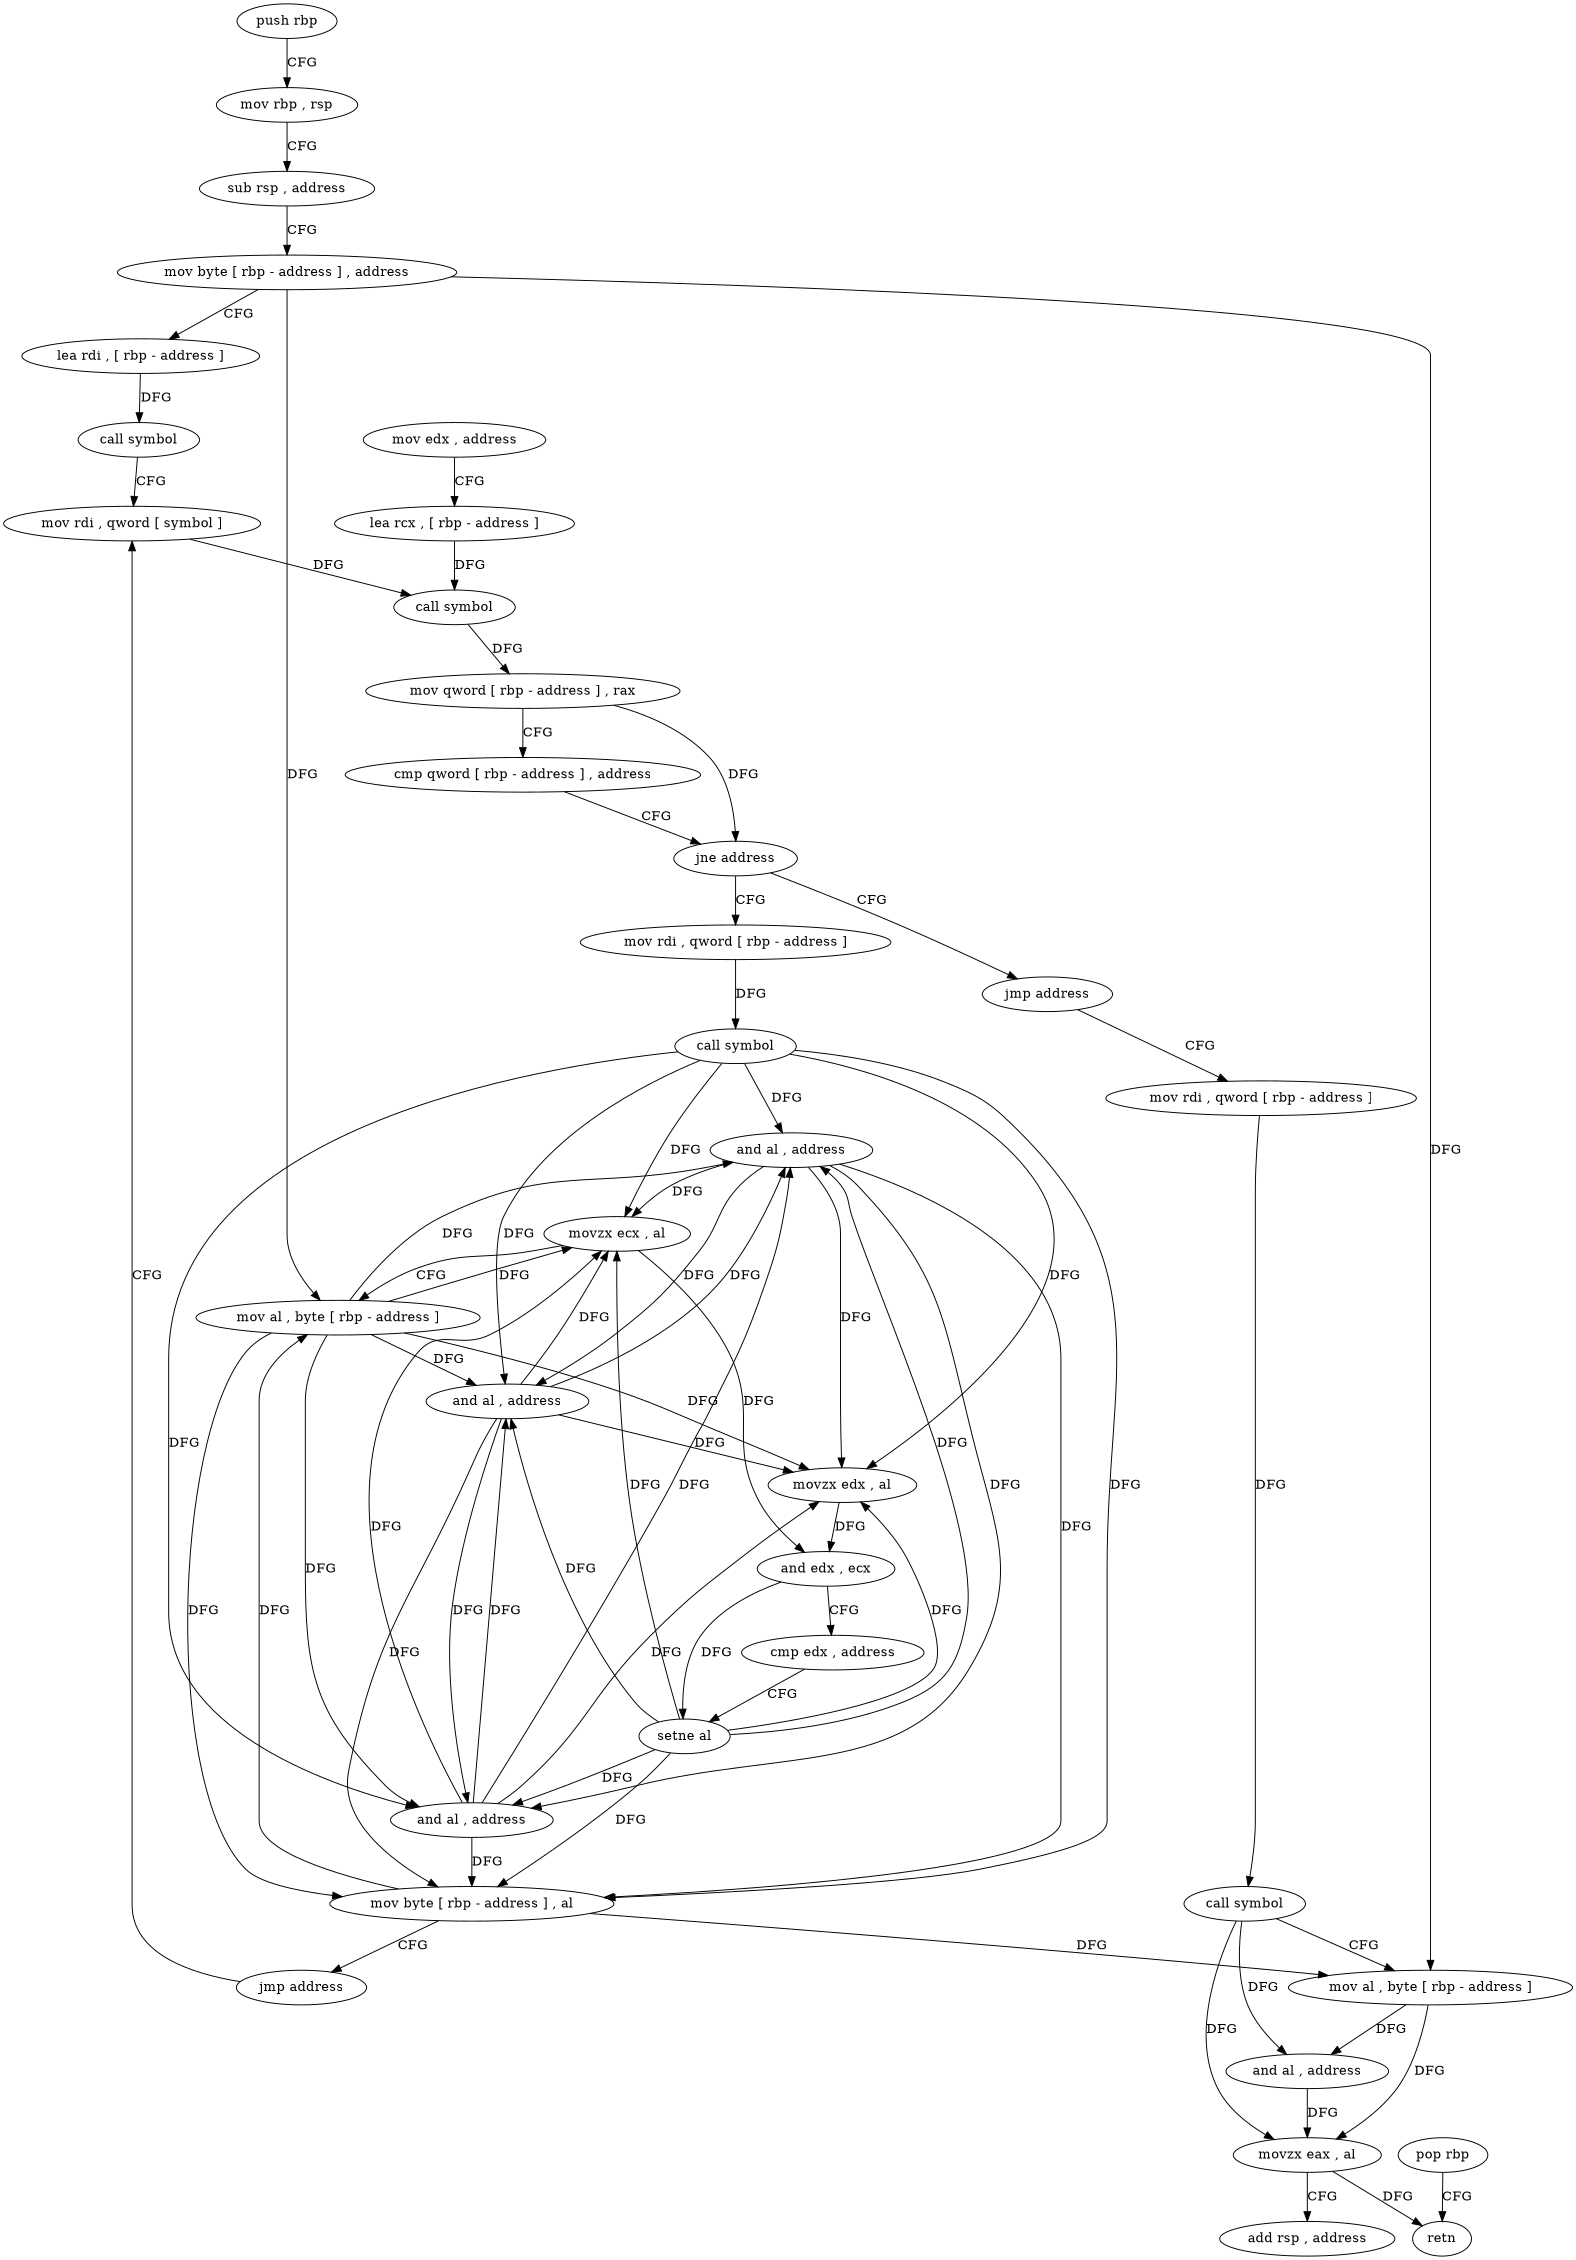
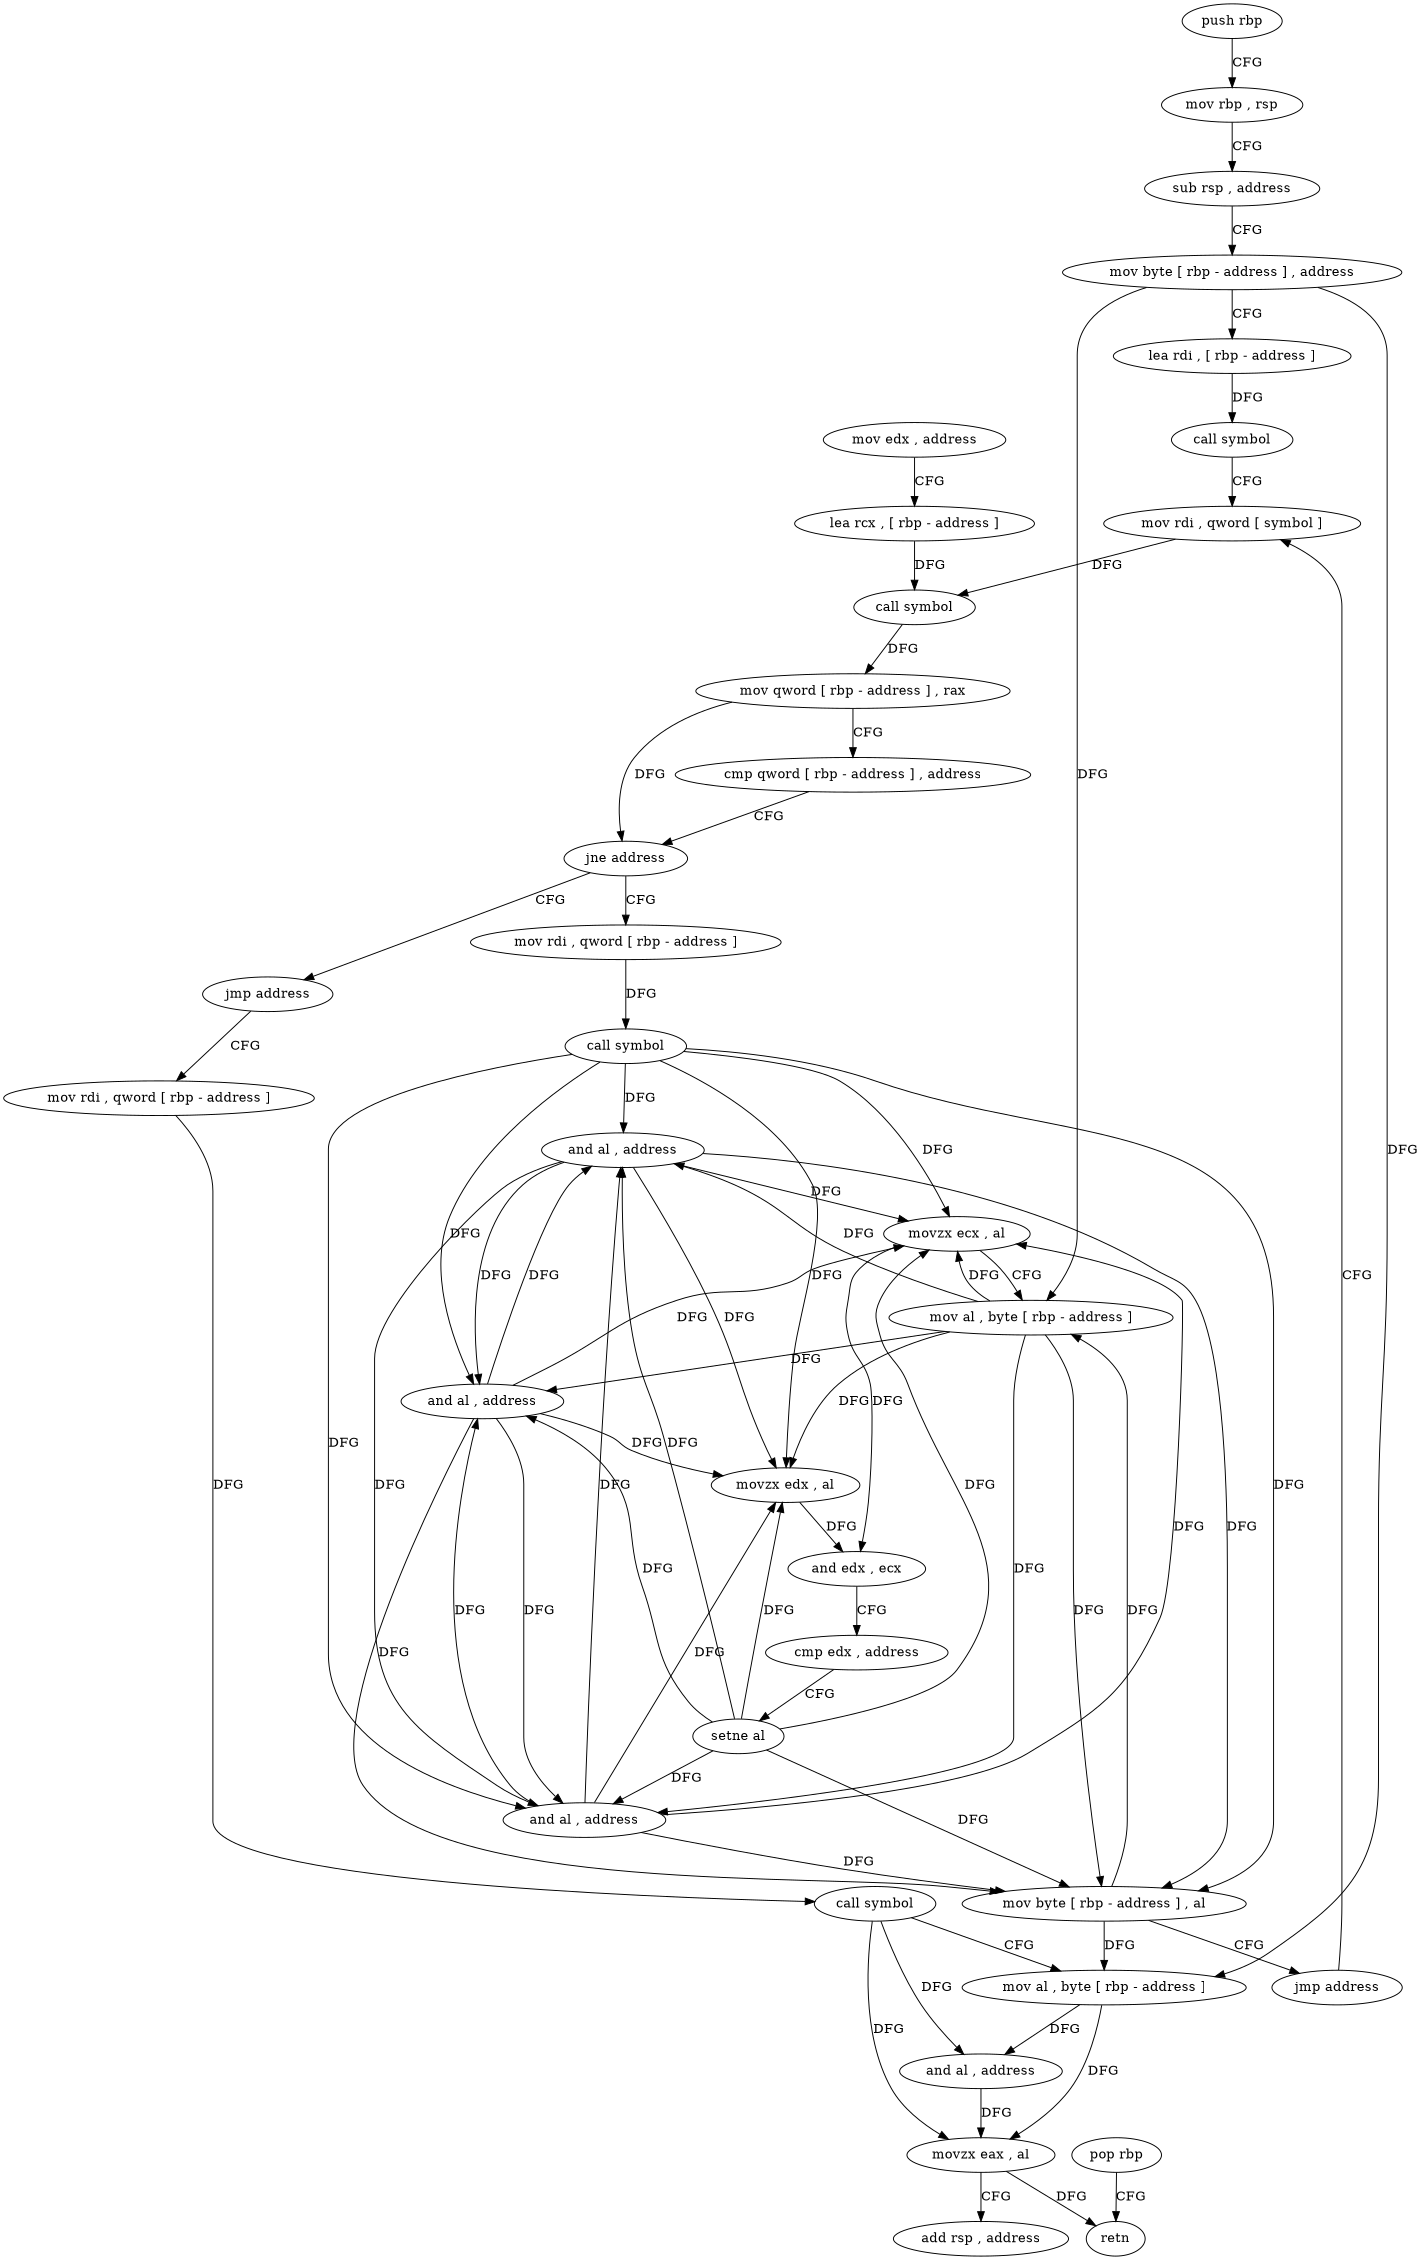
edge "and edx , ecx" -> "setne al": removed, label "DFG"
